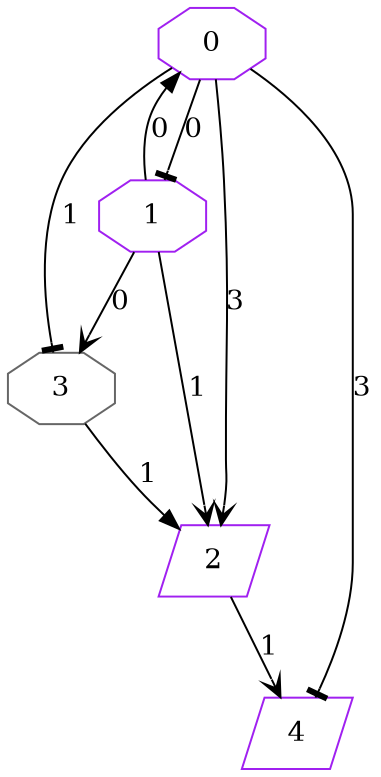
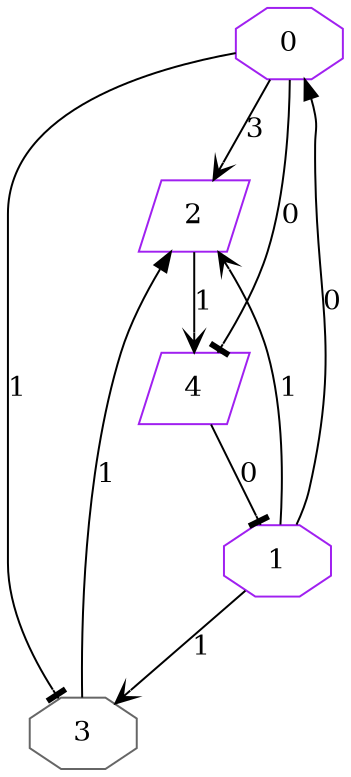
edge "0" -> "1": now "4" -> "1"
edge "1" -> "3": label "0" -> "1"
edge "0" -> "4": label "3" -> "0"
